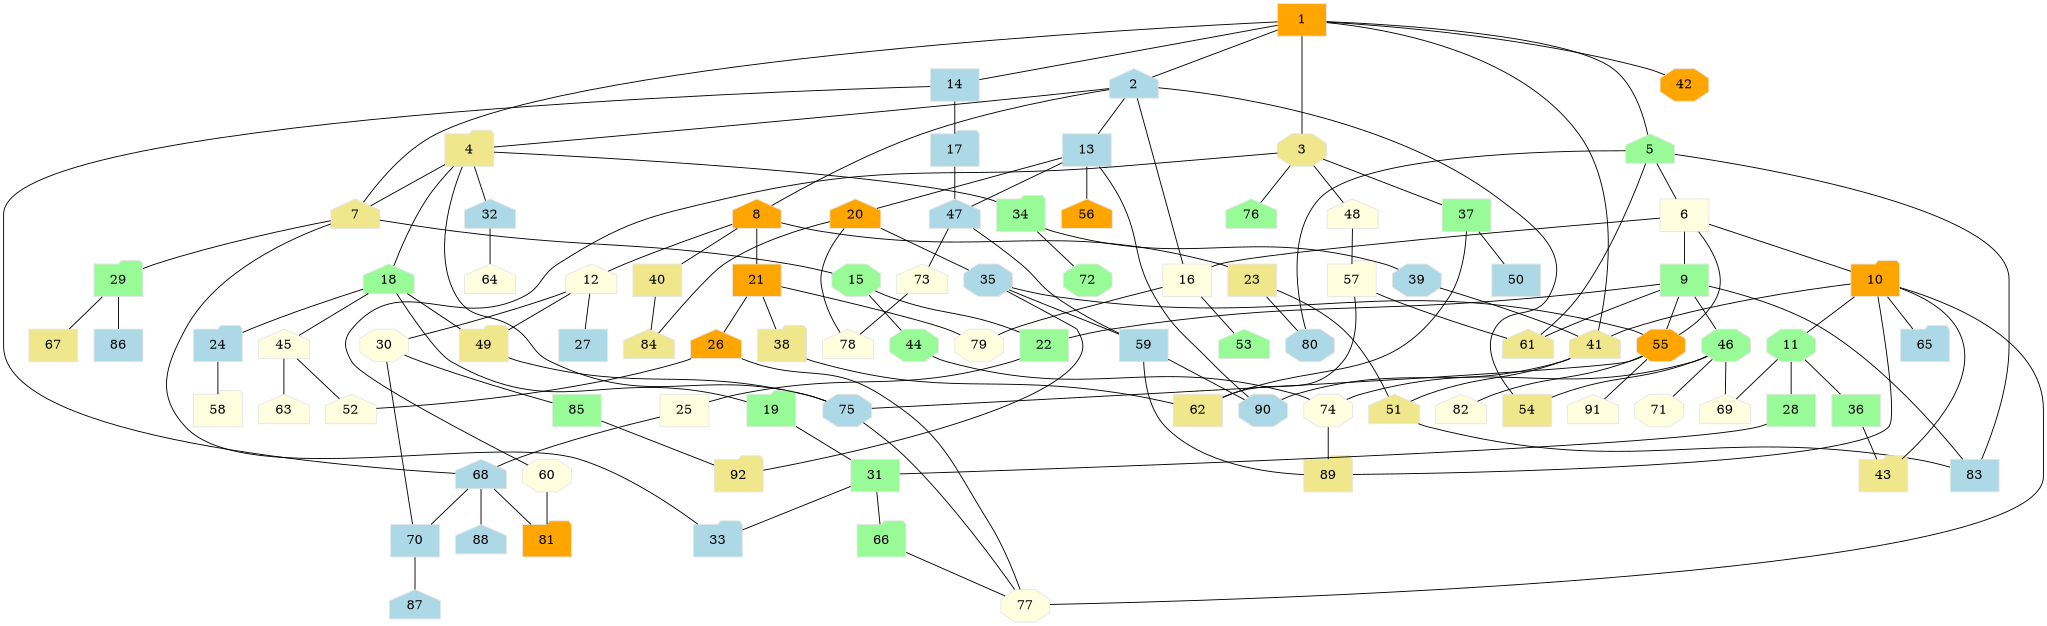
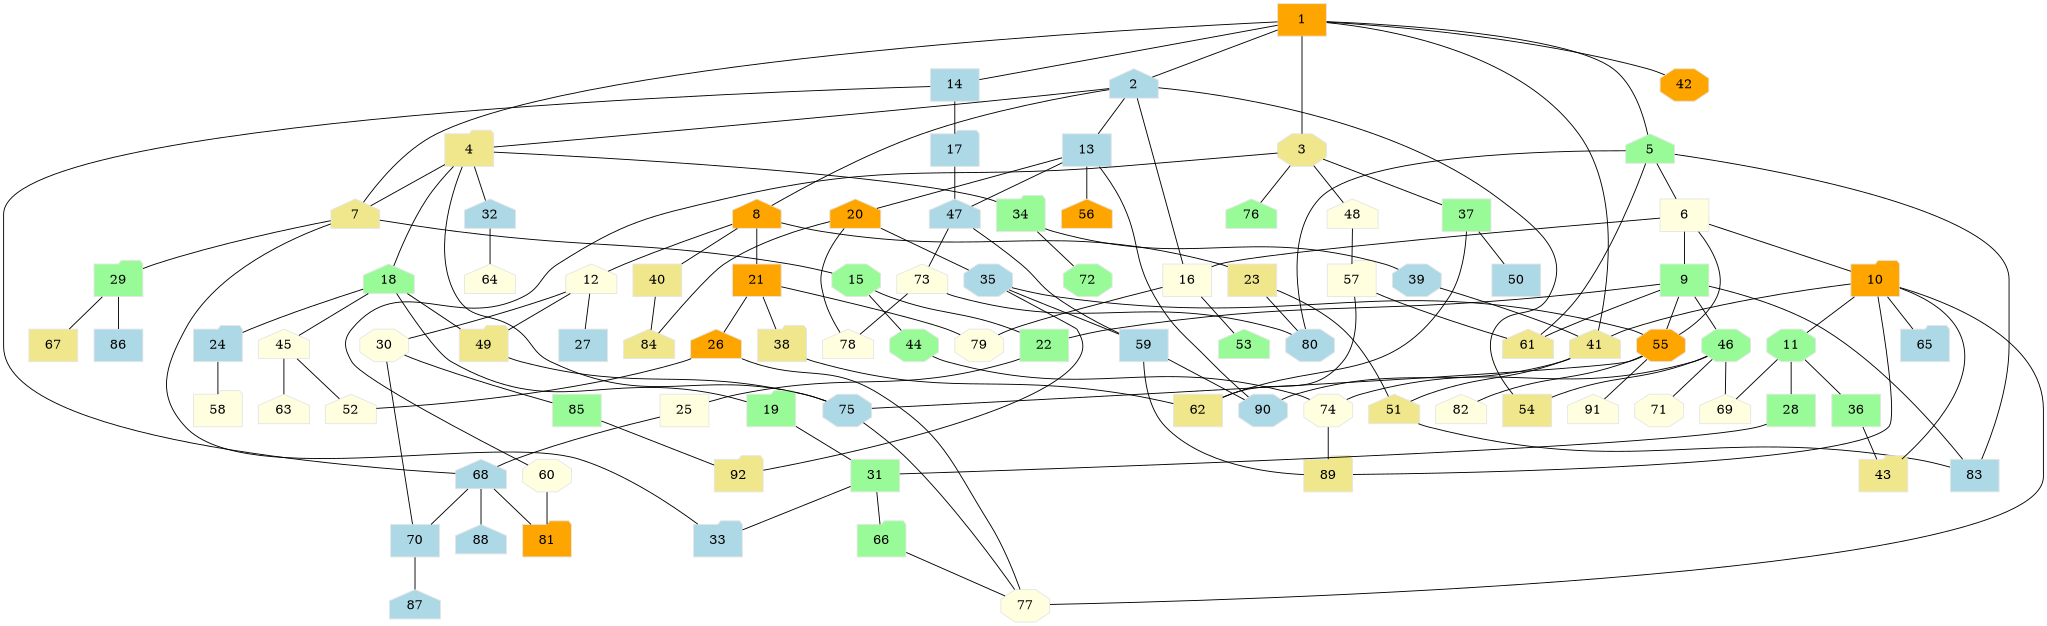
edge "73" -- "80": added
